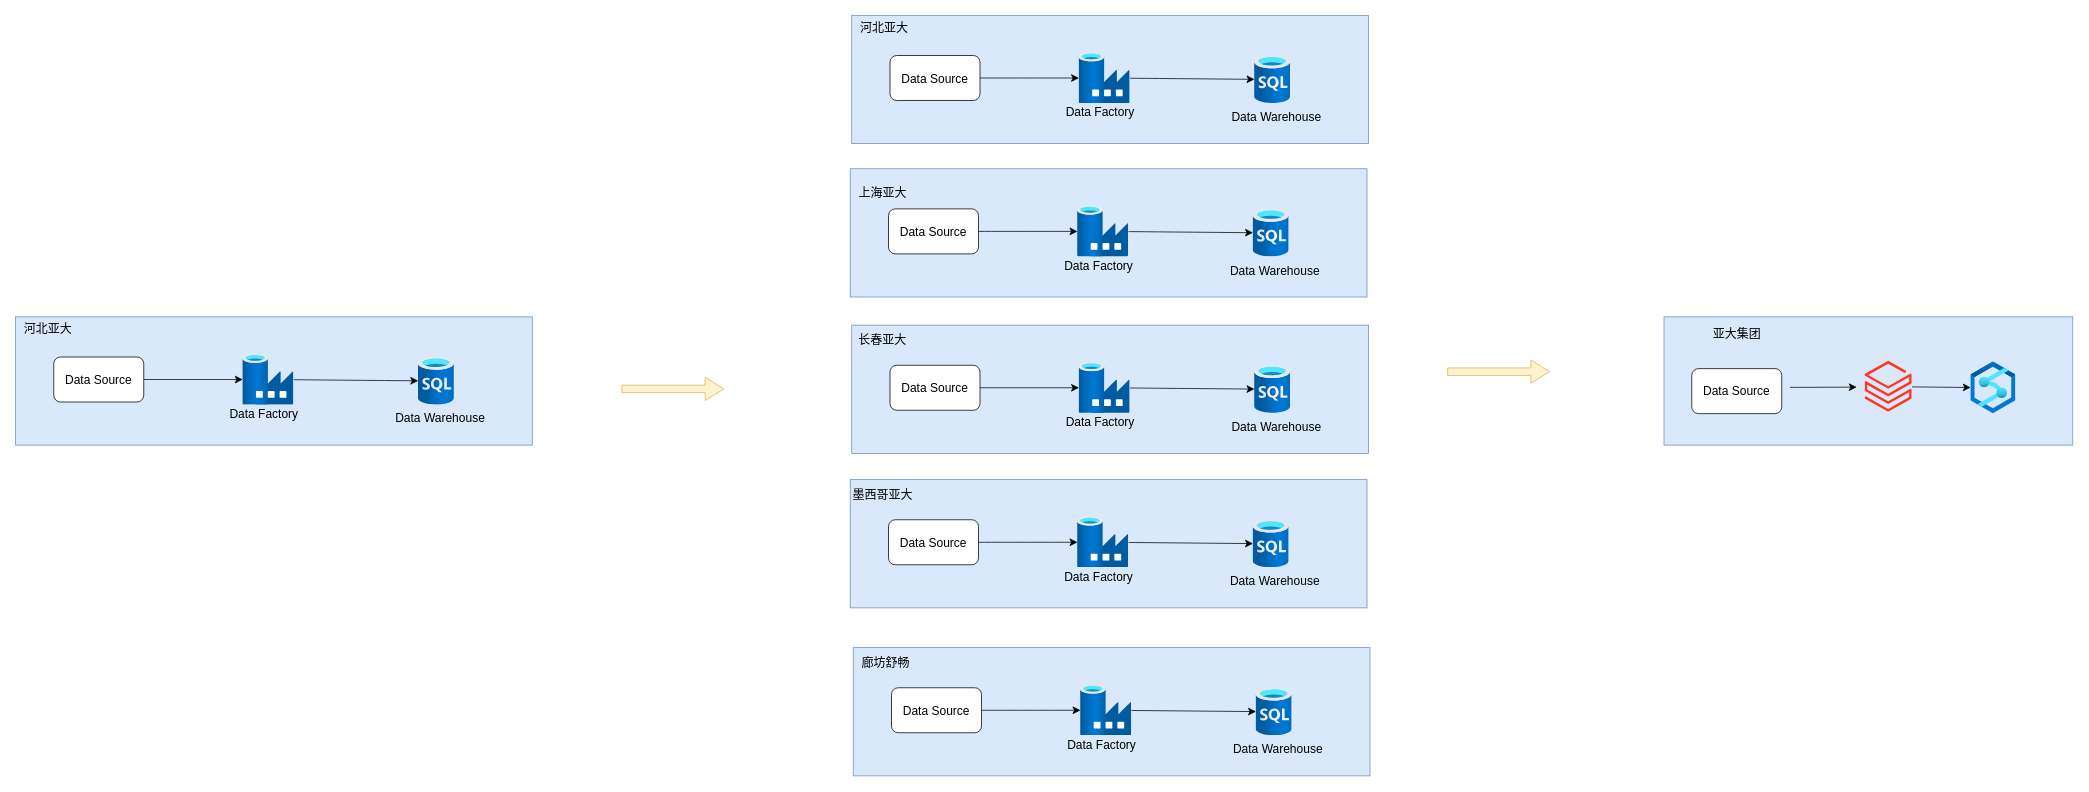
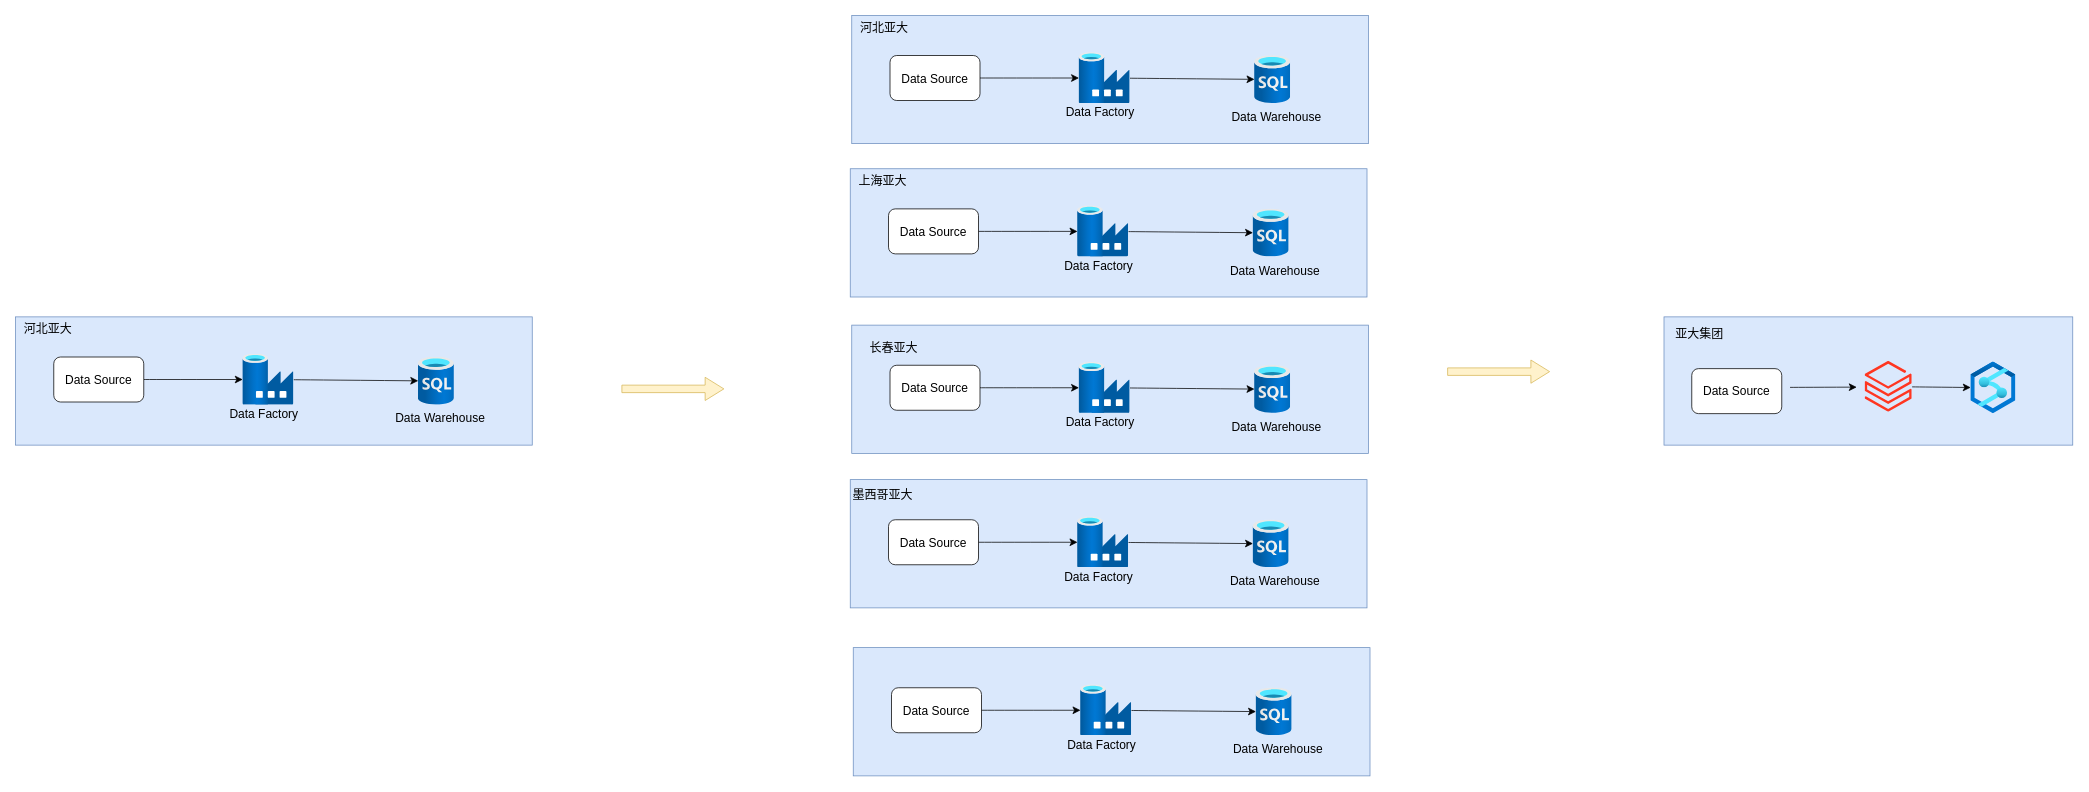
node "上海亚大": moved (882, 192) -> (882, 181)
node "亚大集团": moved (1737, 333) -> (1699, 333)
node "长春亚大": moved (884, 340) -> (895, 347)
node "廊坊舒畅": removed
